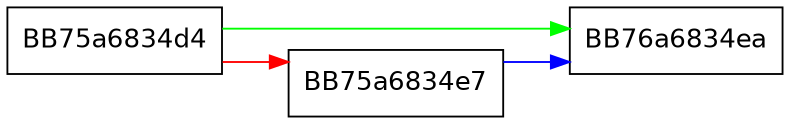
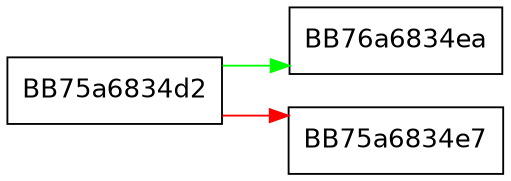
node "BB75a6834d4": label "BB75a6834d4" -> "BB75a6834d2"
edge "BB75a6834e7" -> "BB76a6834ea": removed
